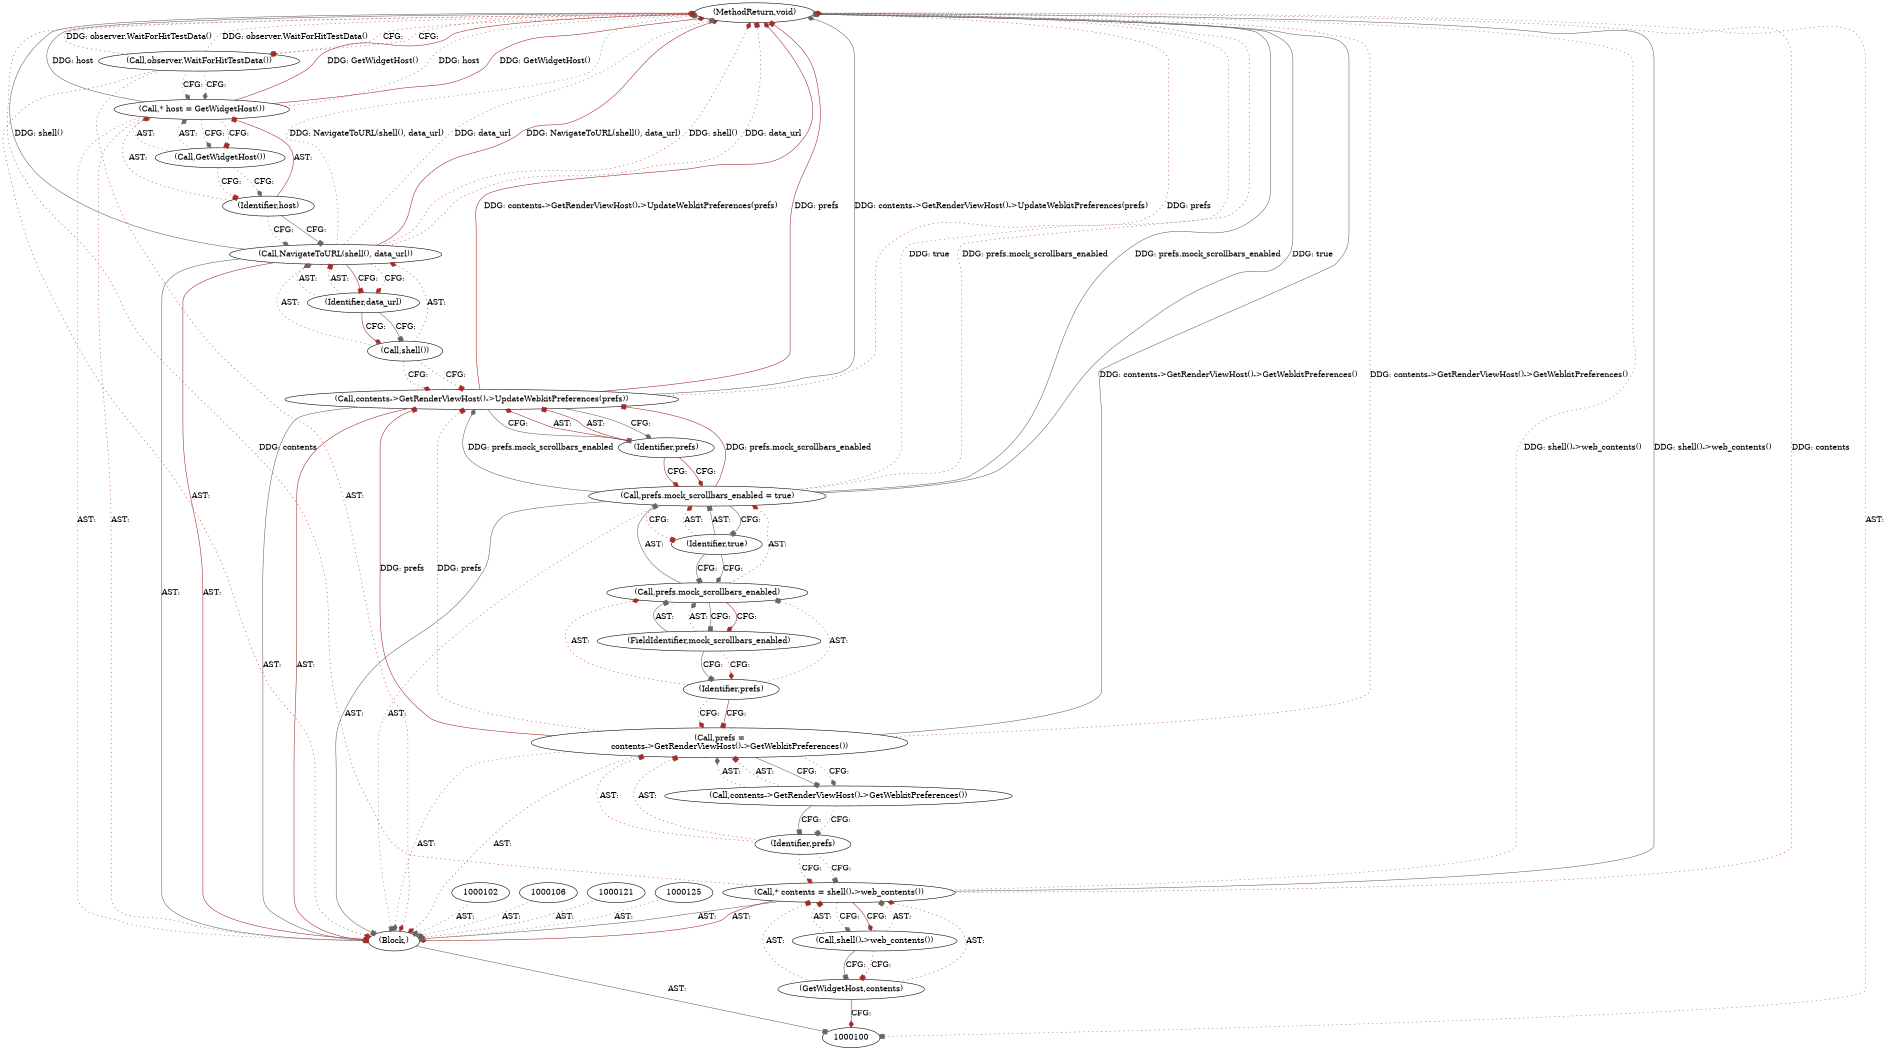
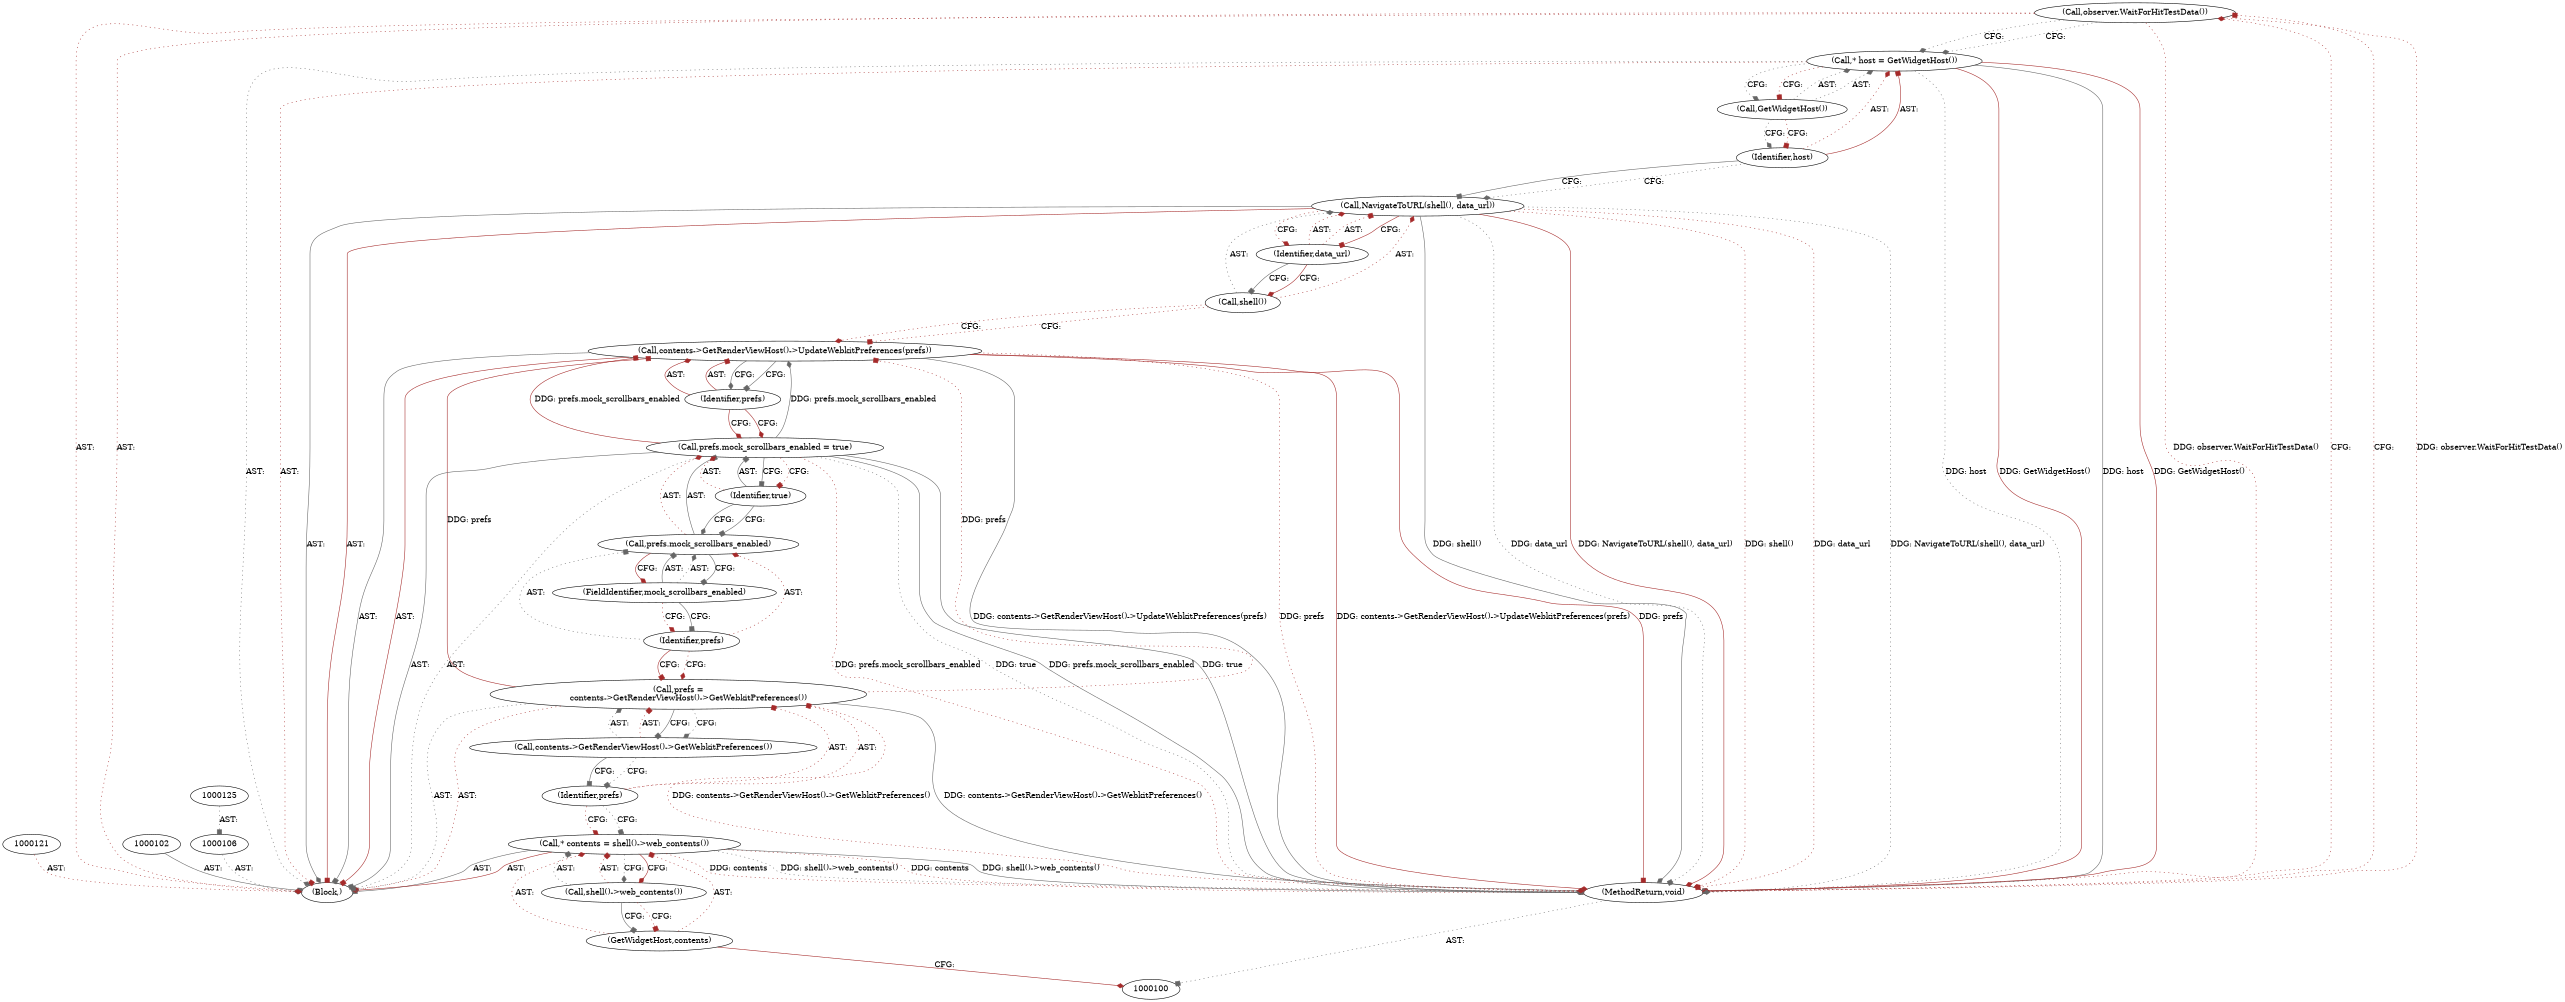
edge "1000102" -> "(Block,)": style dotted -> solid
edge "1000125" -> "(Block,)": now "1000125" -> "1000106"
edge "(Block,)" -> "1000100": removed, label "AST:"
